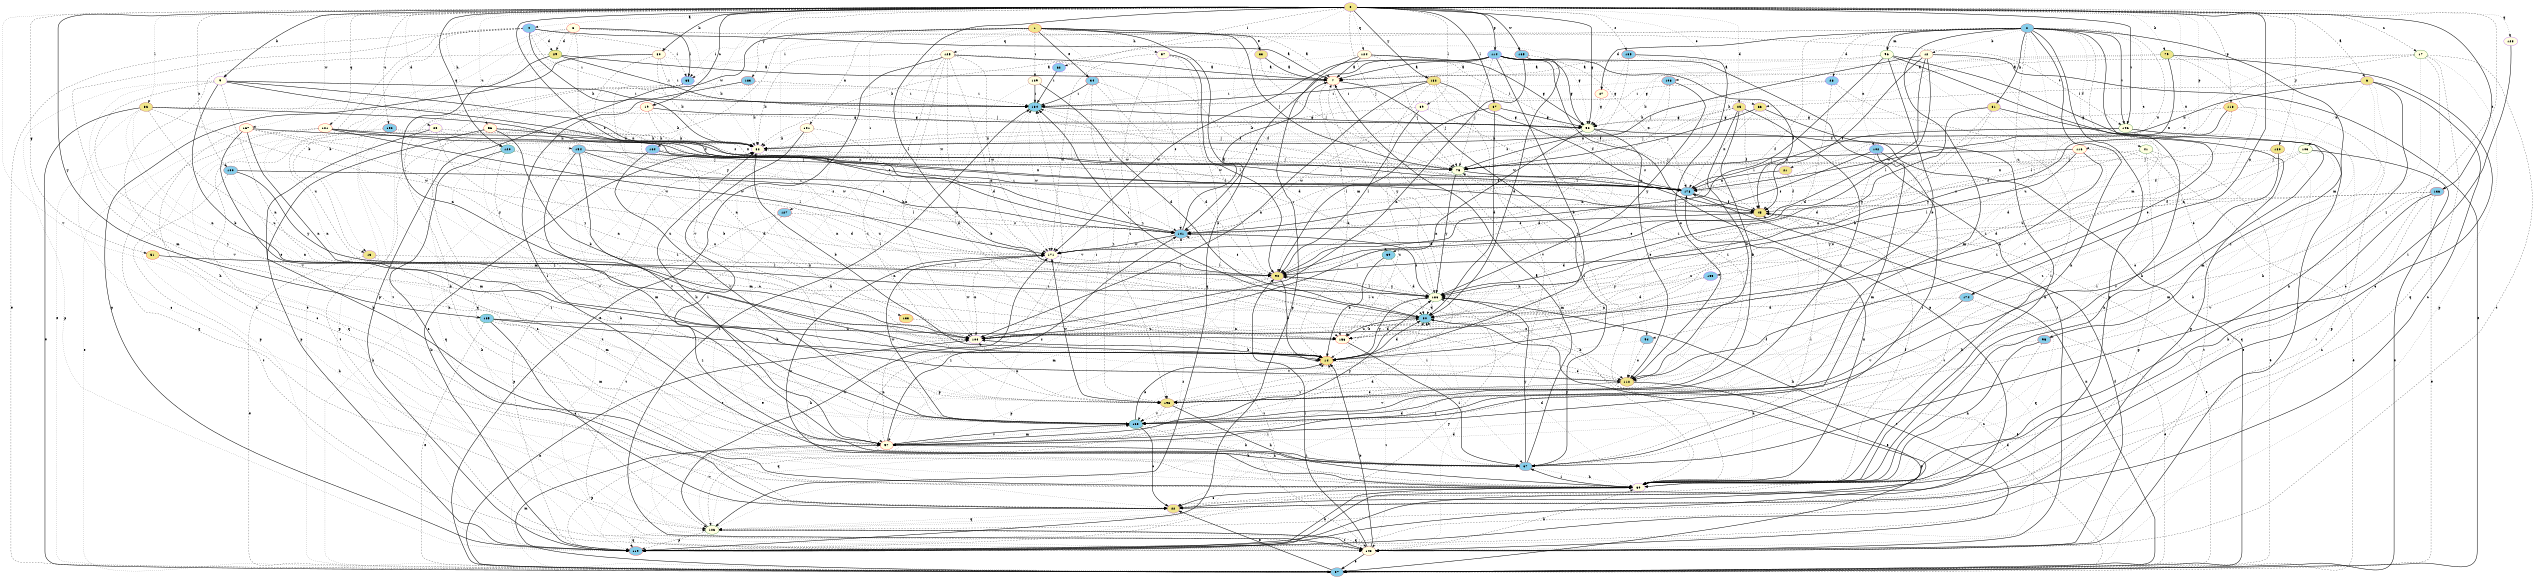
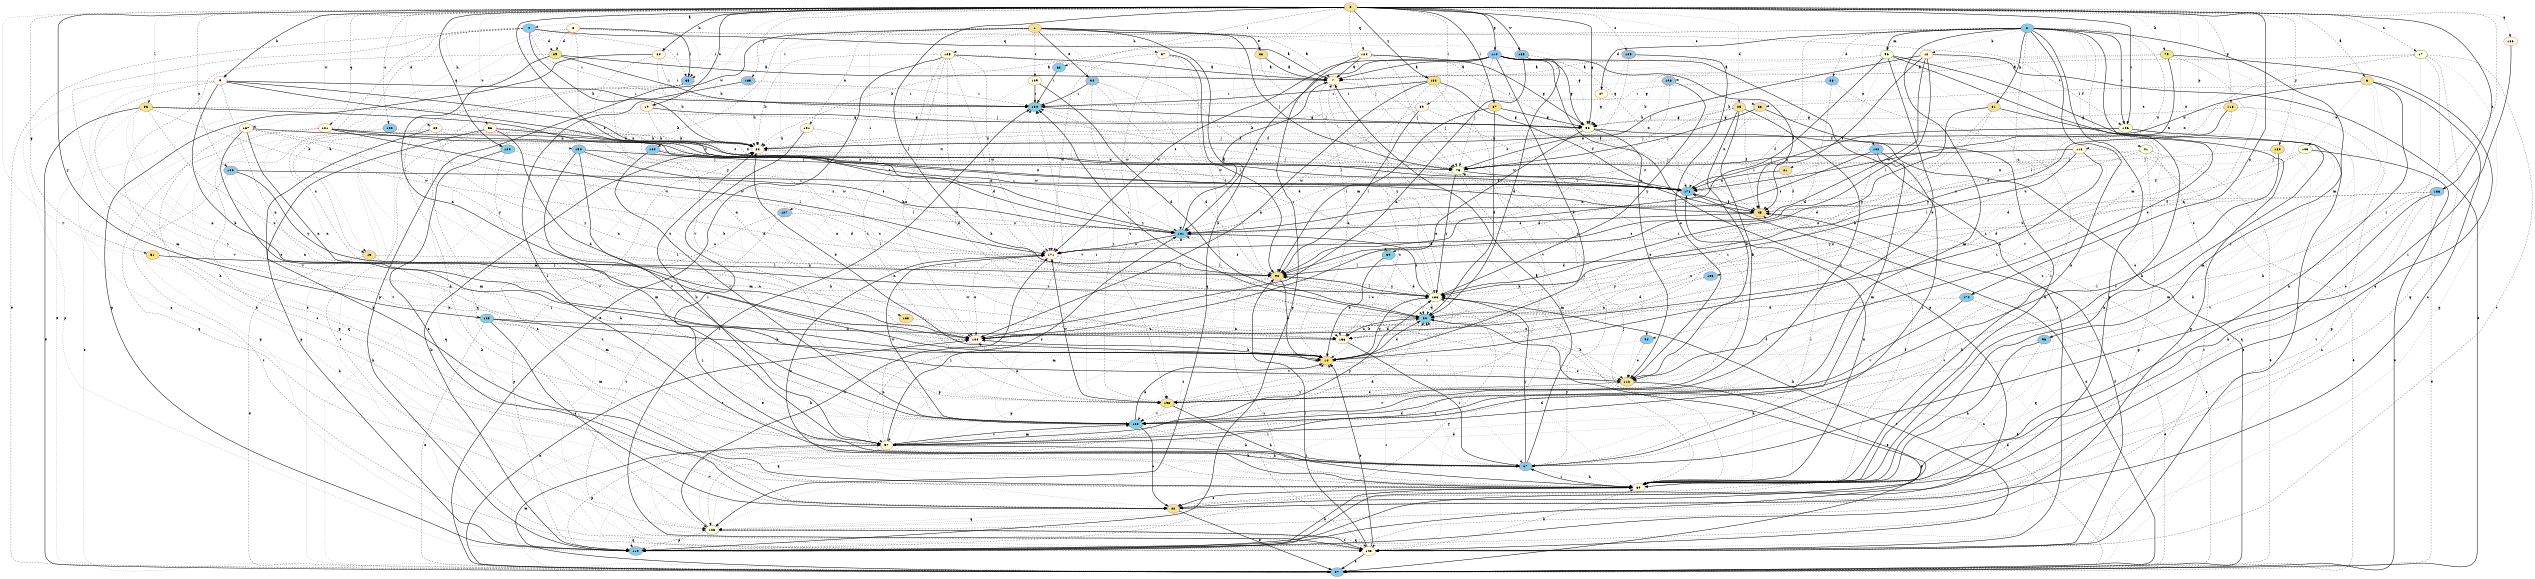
edge "7" -> "67": style bold -> dashed
edge "37" -> "22": reversed
